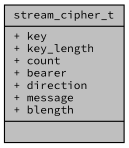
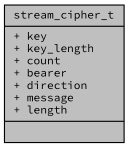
node "stream_cipher_t": text "+ blength" -> "+ length"
